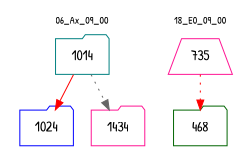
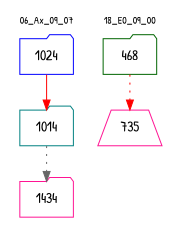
cluster "06_Ax_09_00": label "06_Ax_09_00" -> "06_Ax_09_07"
edge "735" -> "468": reversed
edge "1014" -> "1024": reversed
